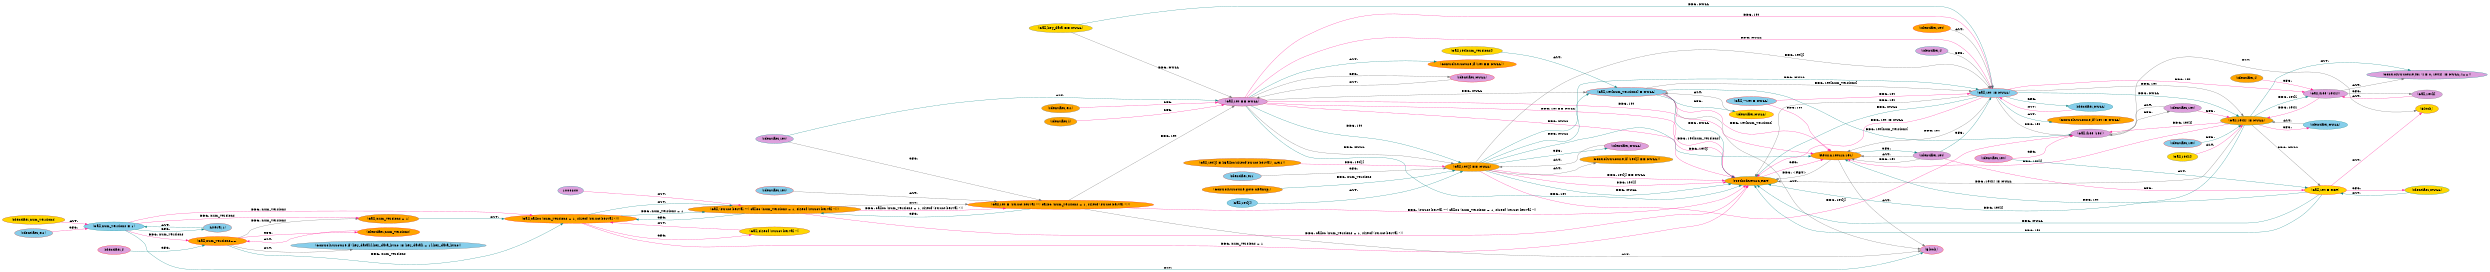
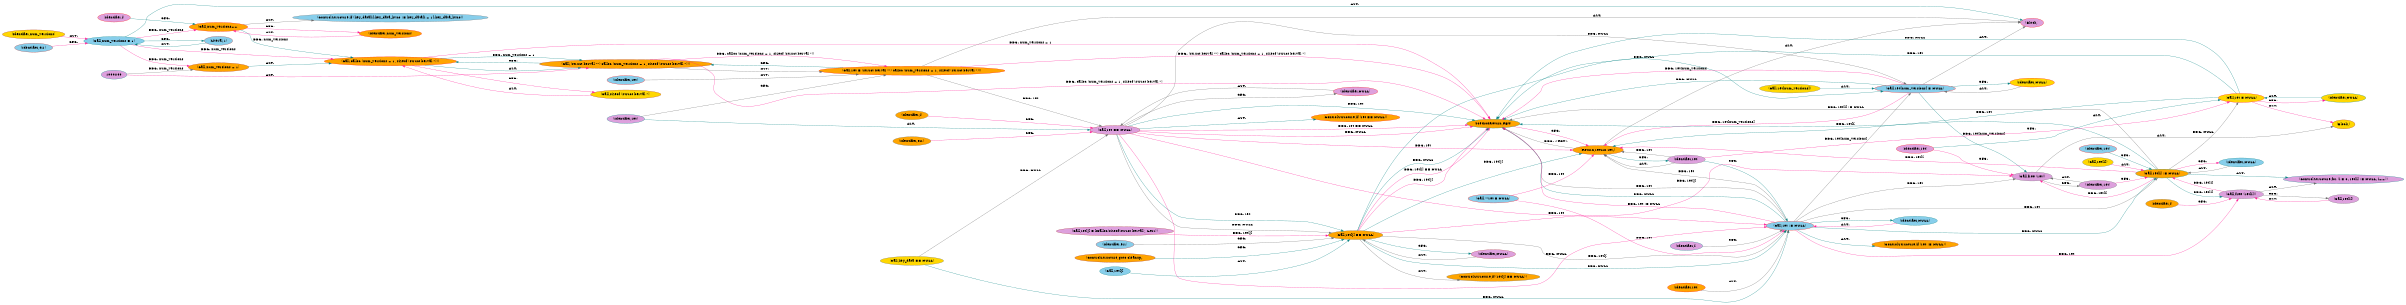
edge "(Call,ret[num_versions] = NULL)" -> "(Call,ret != NULL)": reversed
node "(Call,ret[j] = k5alloc(sizeof(struct berval), &err))": fillcolor orange -> plum
edge "(ControlStructure,goto cleanup;)" -> "(Call,ret[j] == NULL)": label "DDG: num_versions" -> "CFG: "
node "(Call,ret = RET)": label "(Call,ret = RET)" -> "(Call,ret = NULL)"
edge "(Call,num_versions++)" -> "(Call,num_versions + 1)": now "1000240" -> "(Call,num_versions + 1)"
